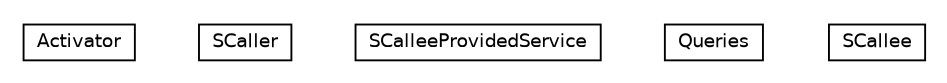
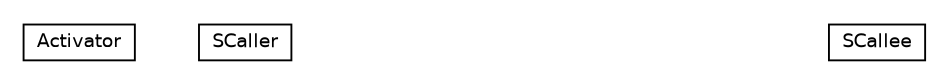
node "SCalleeProvidedService": removed
node "Queries": removed
